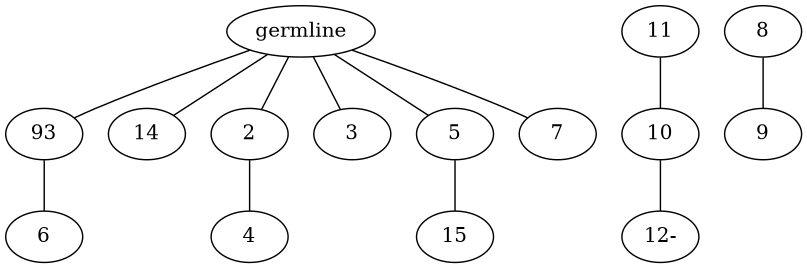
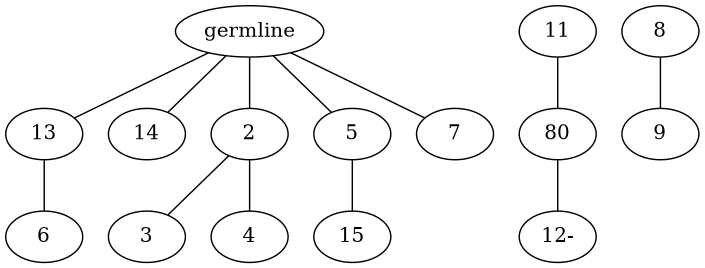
edge "germline" -- "3": now "2" -- "3"
node "93": label "93" -> "13"
node "10": label "10" -> "80"
